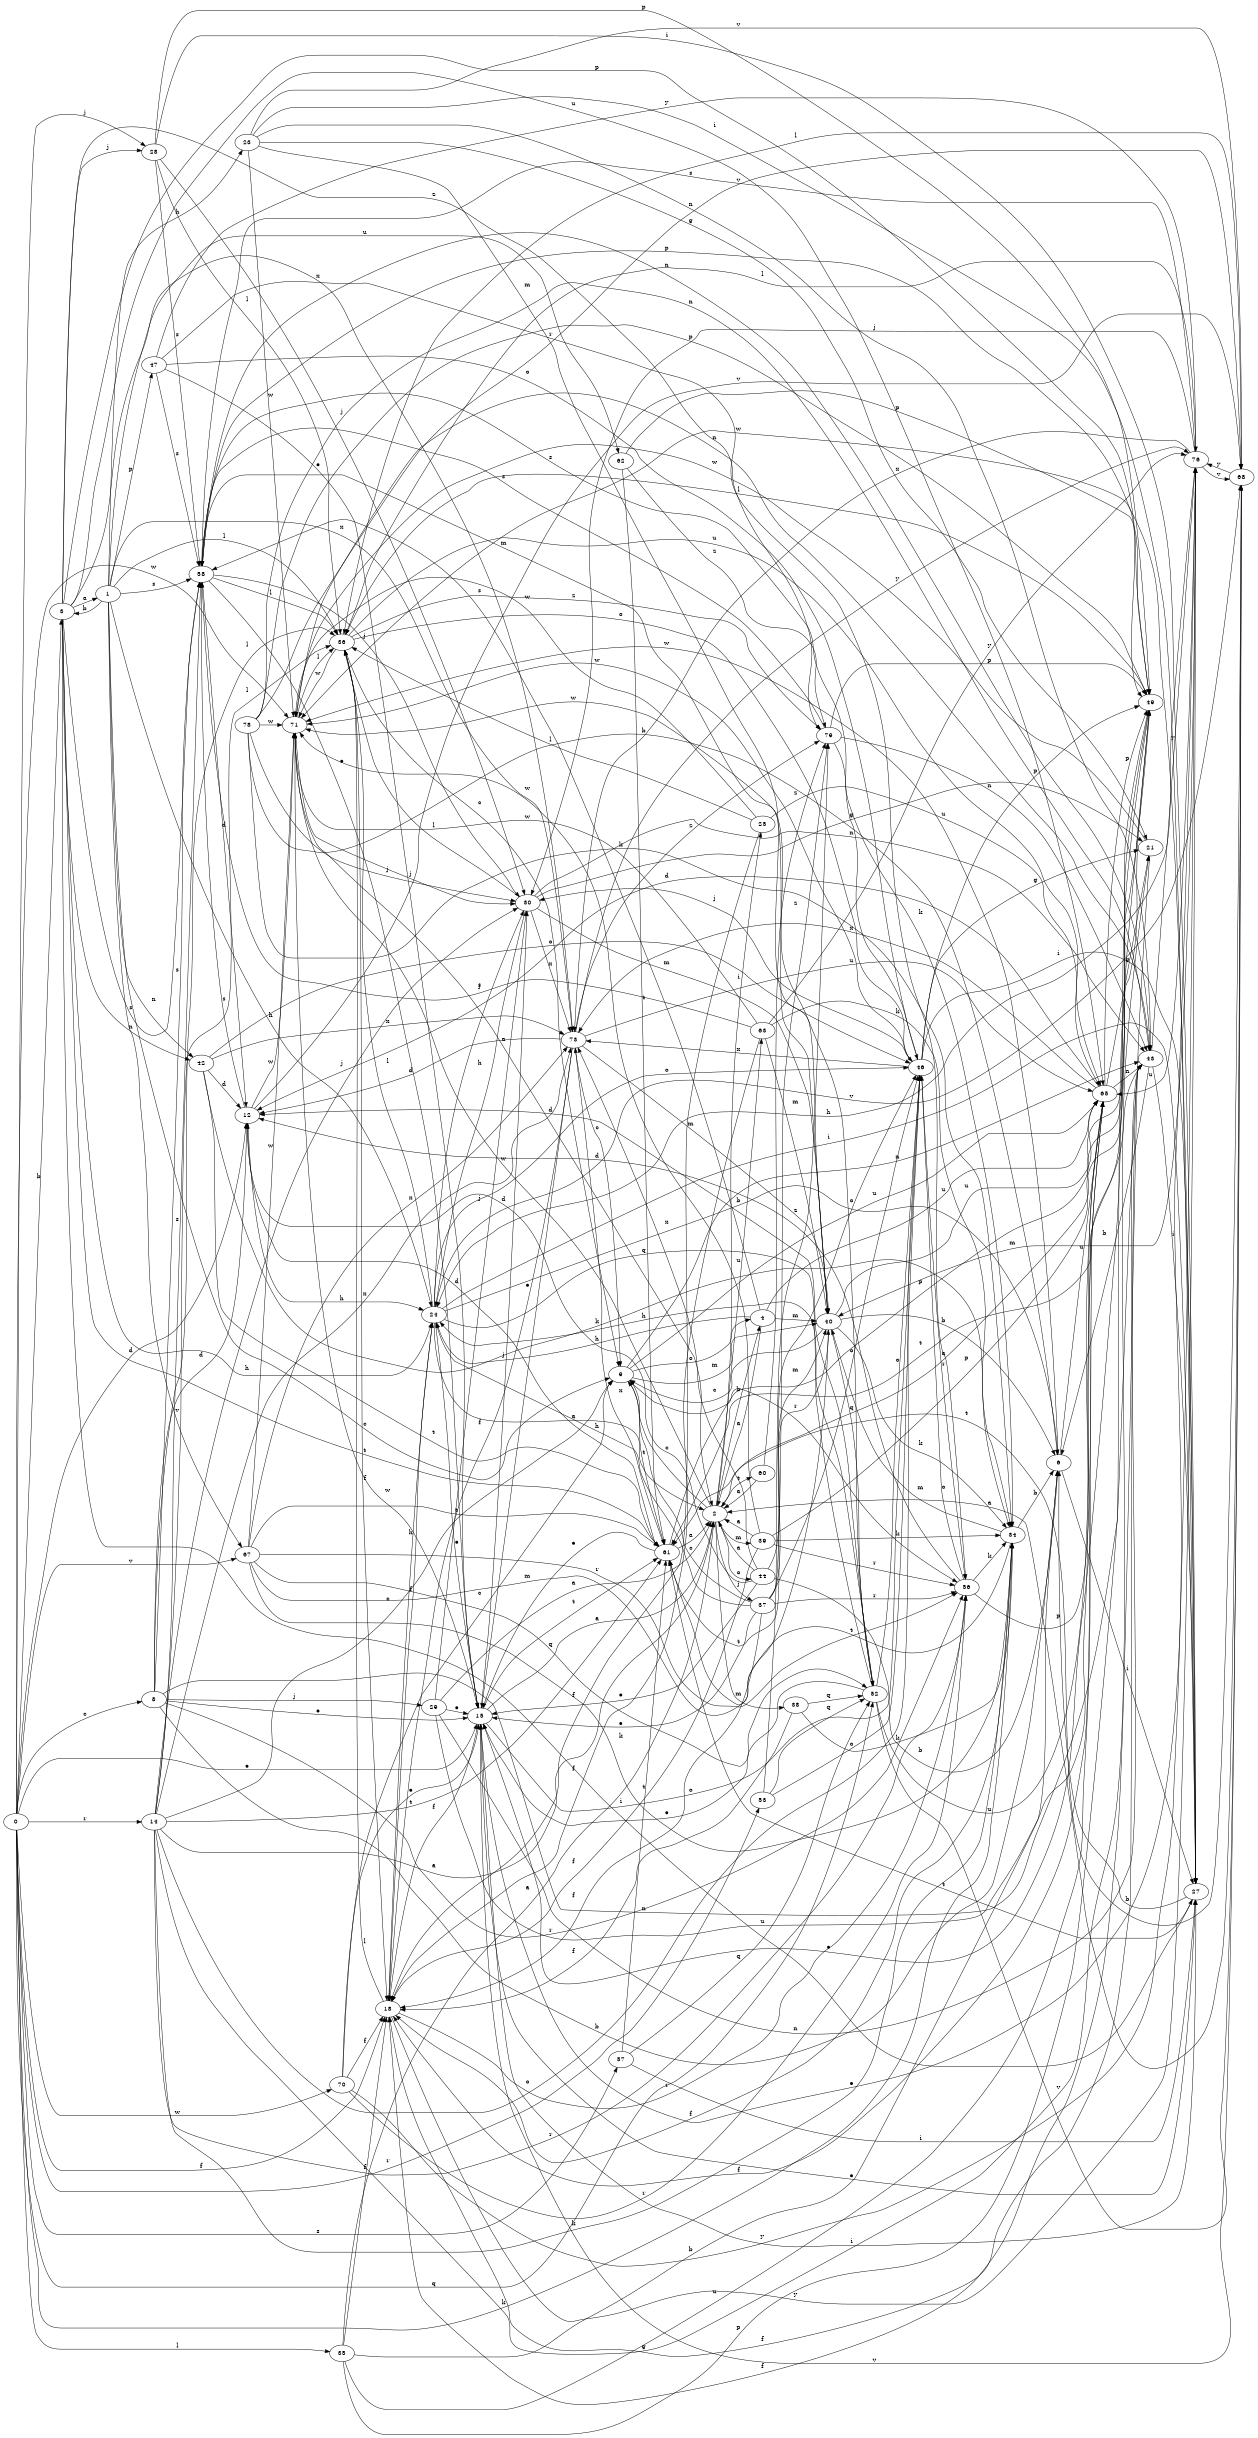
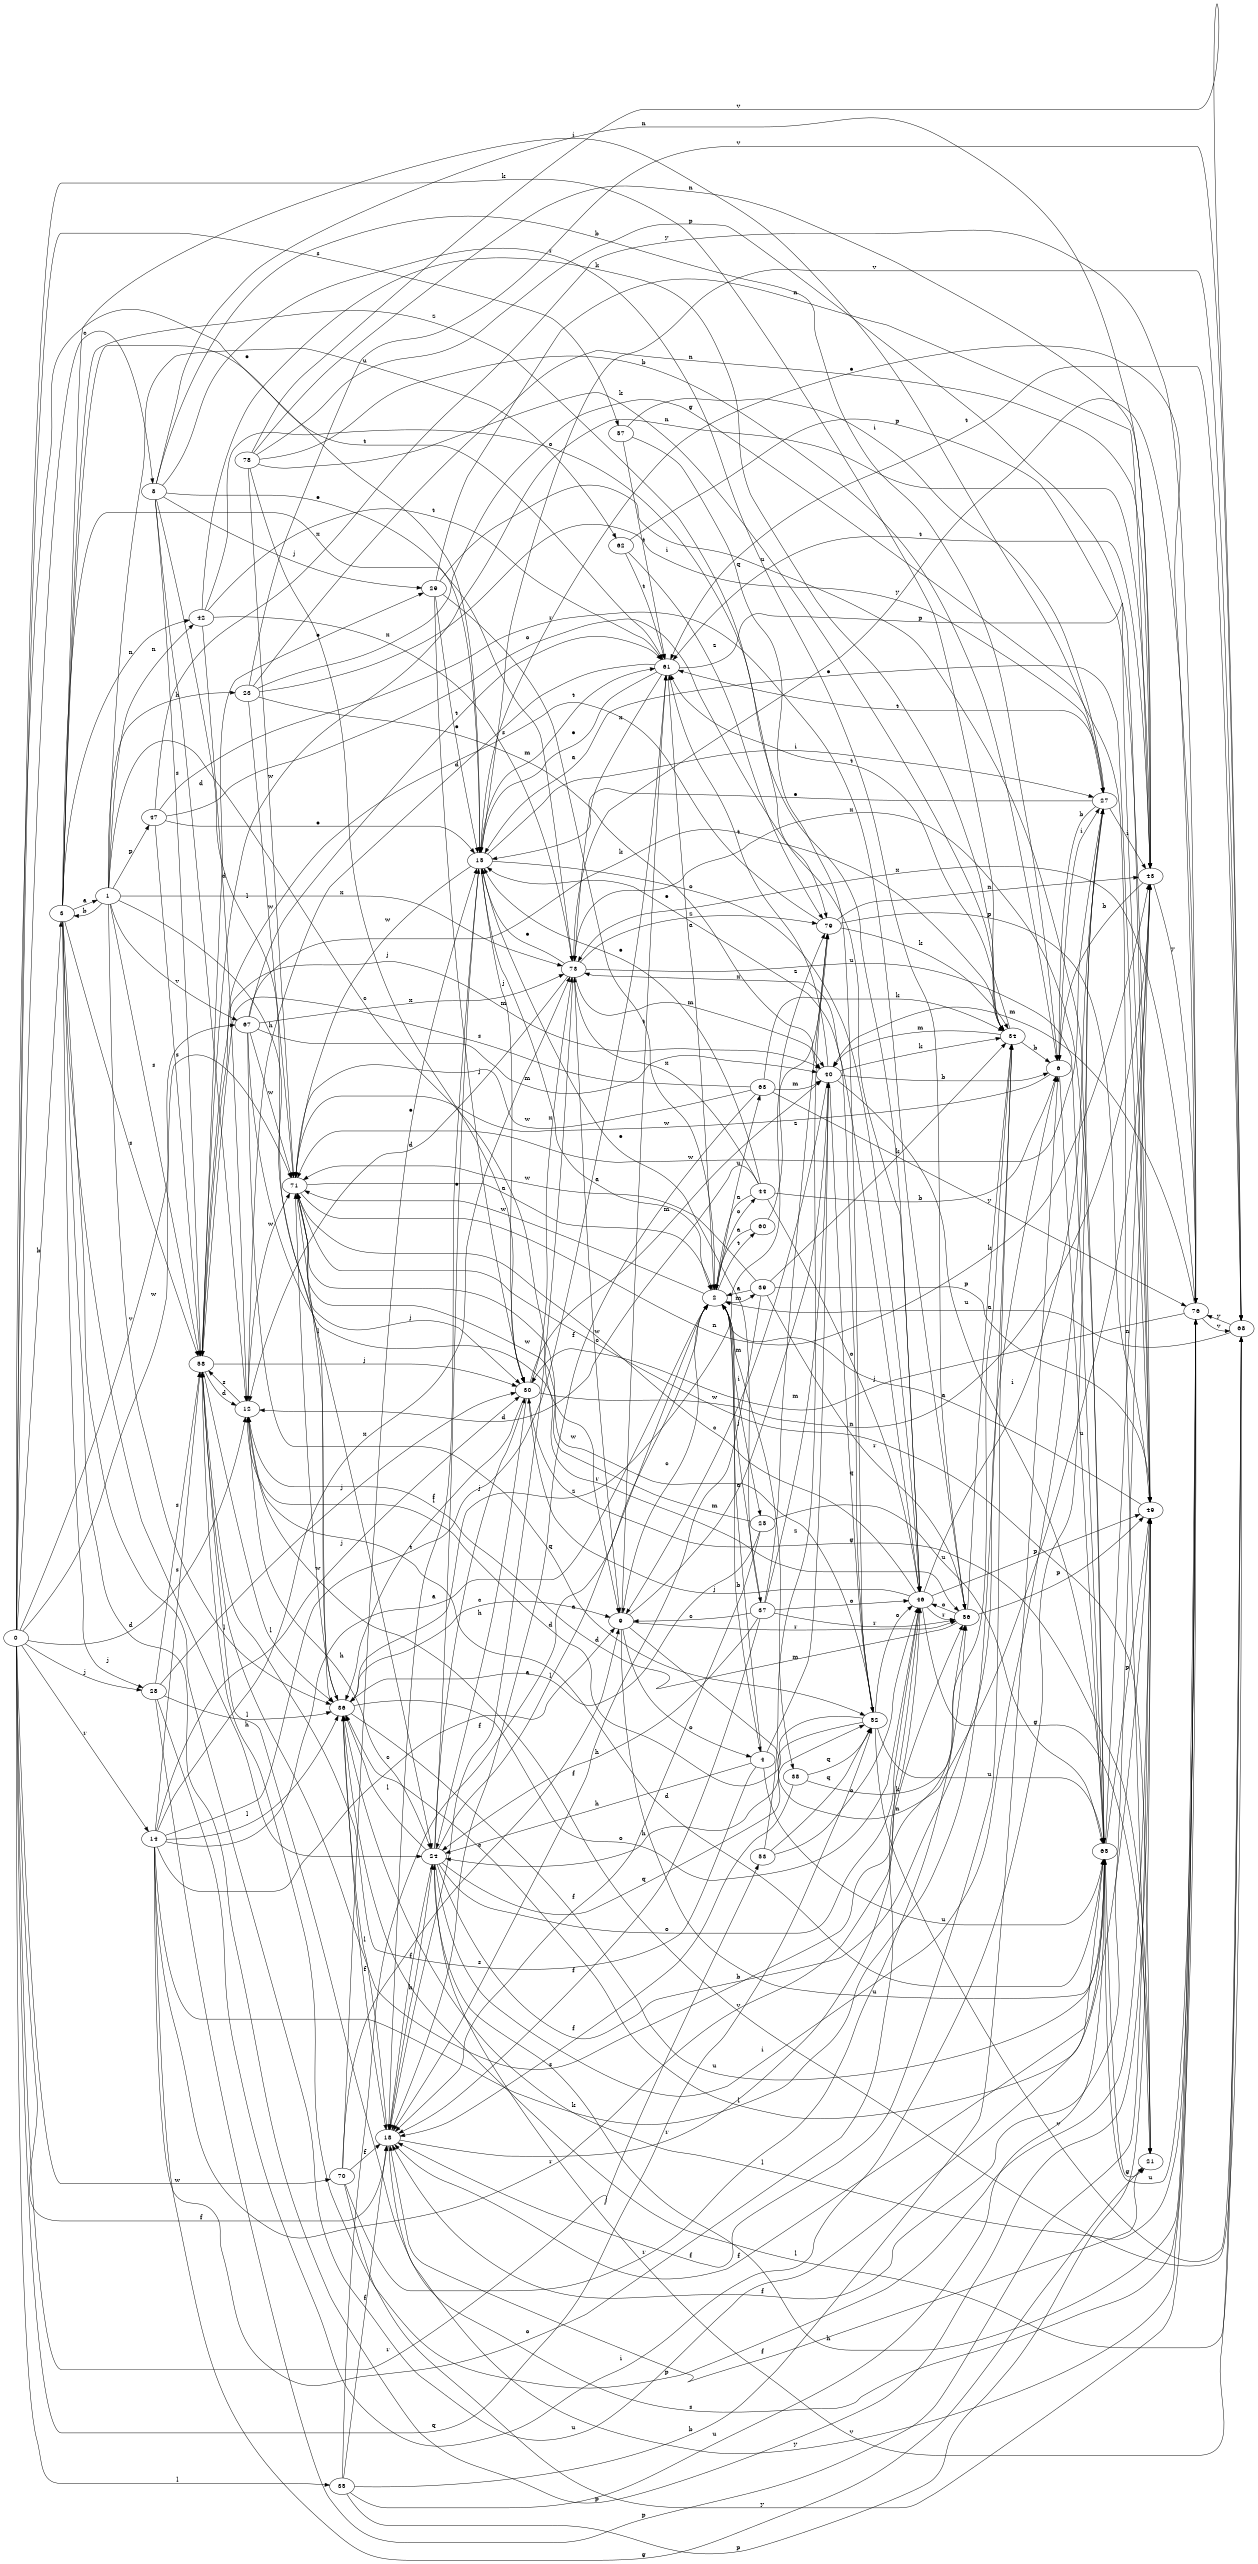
edge "58" -> "15": now "58" -> "29"
edge "43" -> "27": reversed
